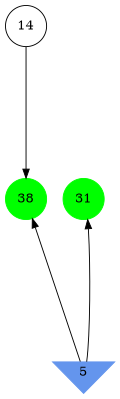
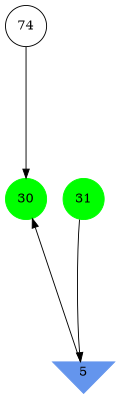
node "14": label "14" -> "74"
node "38": label "38" -> "30"
edge "5" -> "31": reversed
